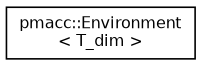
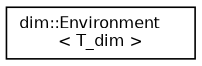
node "pmacc::Environment < T_dim >": label "pmacc::Environment < T_dim >" -> "dim::Environment < T_dim >"
